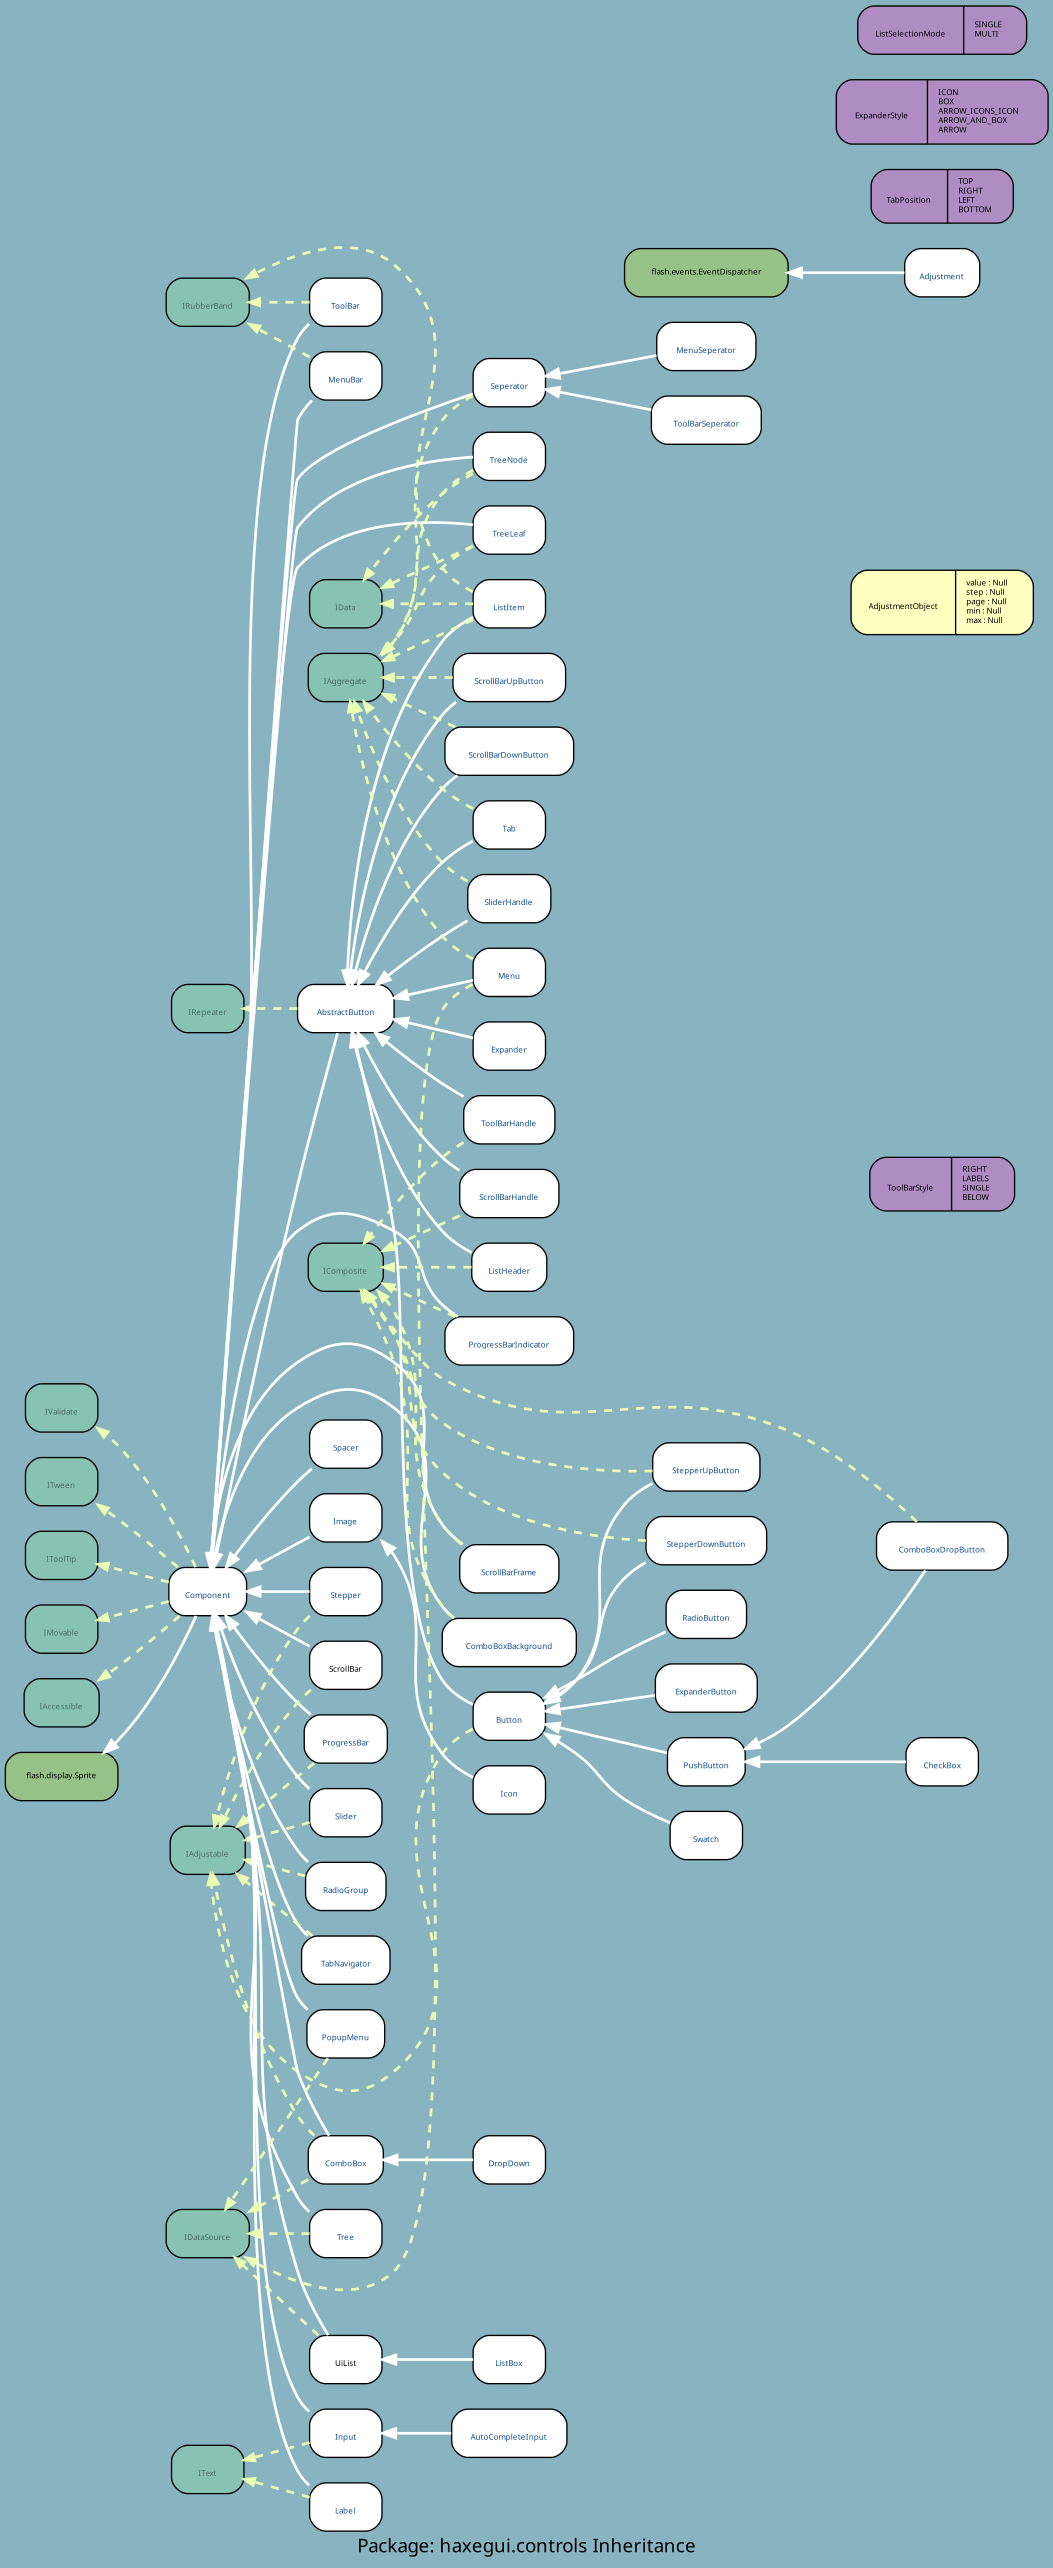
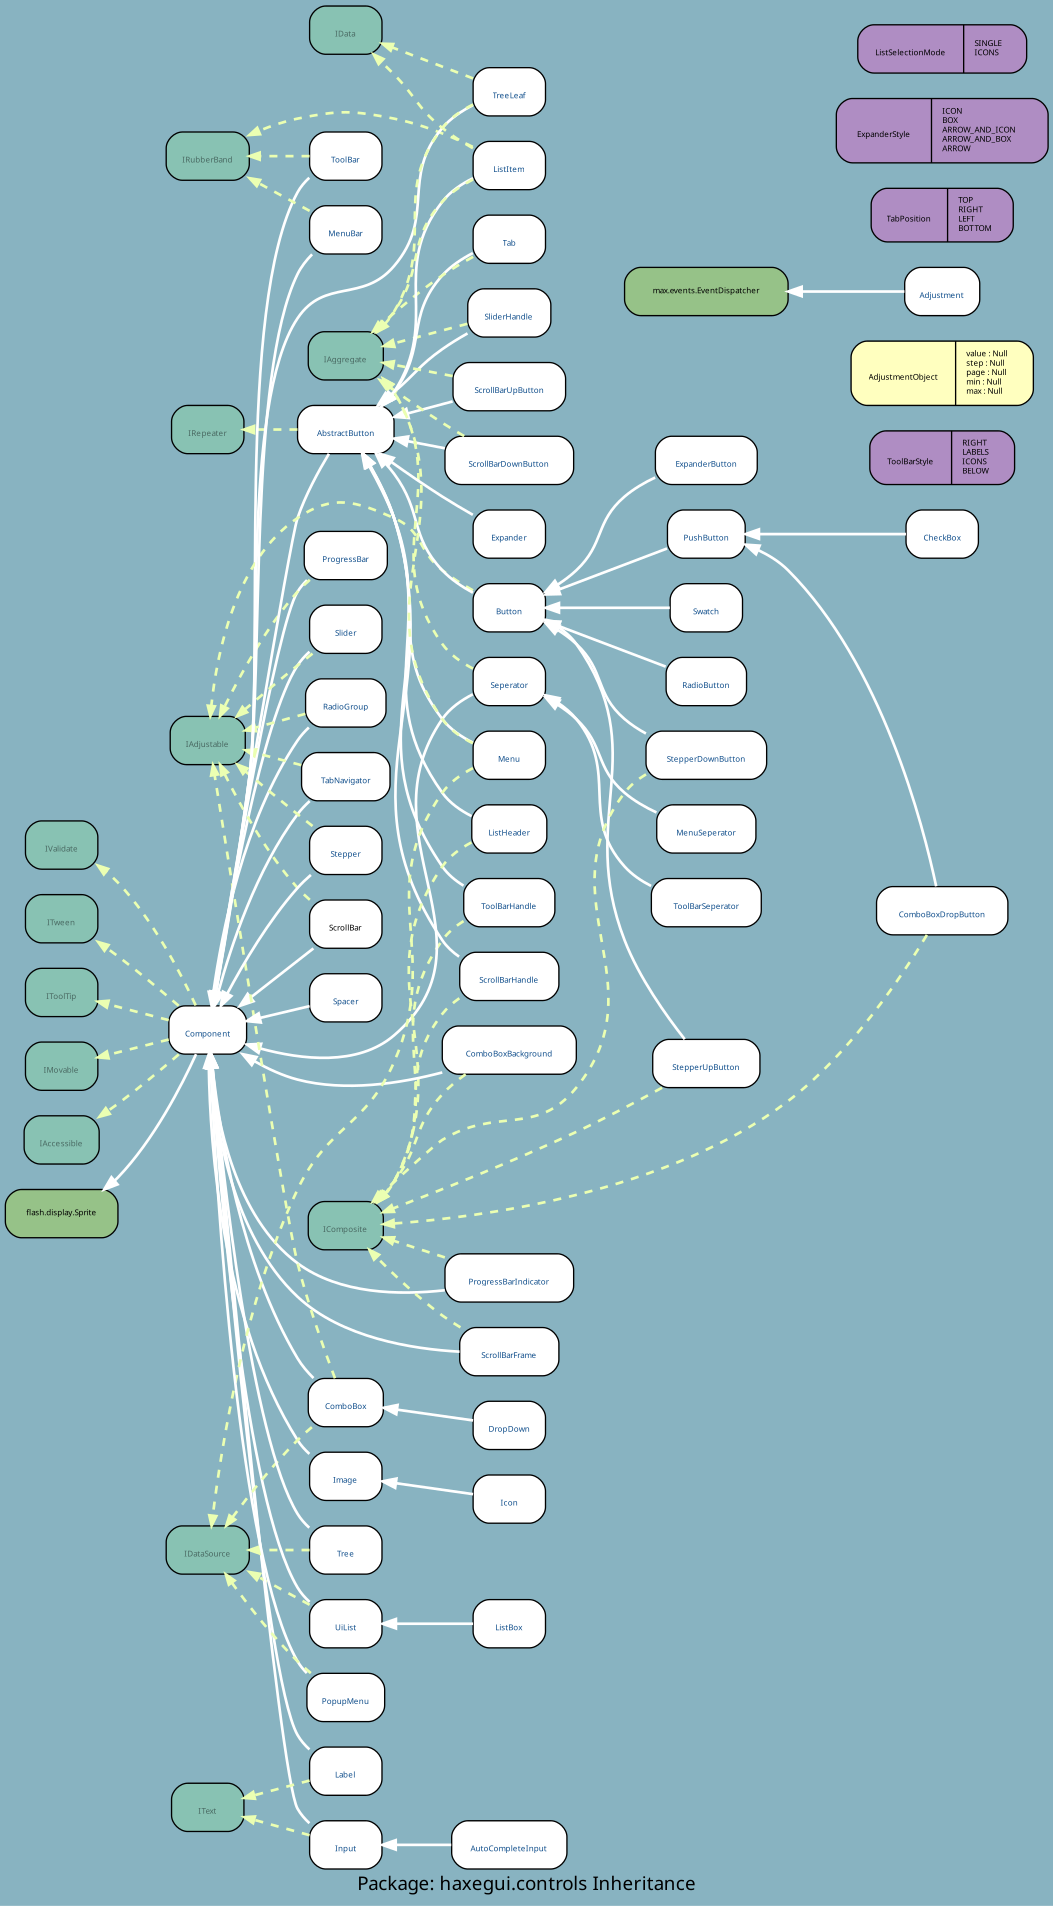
node "ListSelectionMode": text "MULTI" -> "ICONS"
node "ExpanderStyle": text "ARROW_ICONS_ICON" -> "ARROW_AND_ICON"
node "flash.events.EventDispatcher": label "flash.events.EventDispatcher" -> "max.events.EventDispatcher"
node "TreeNode": removed
node "ToolBarStyle": text "SINGLE" -> "ICONS"
node "UiList": fontcolor black -> #104e8b
